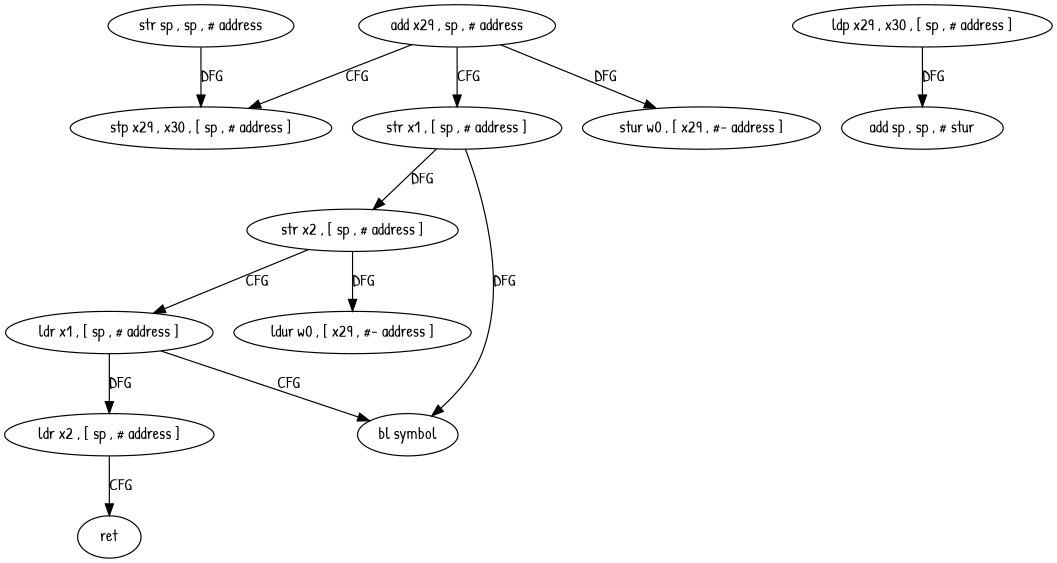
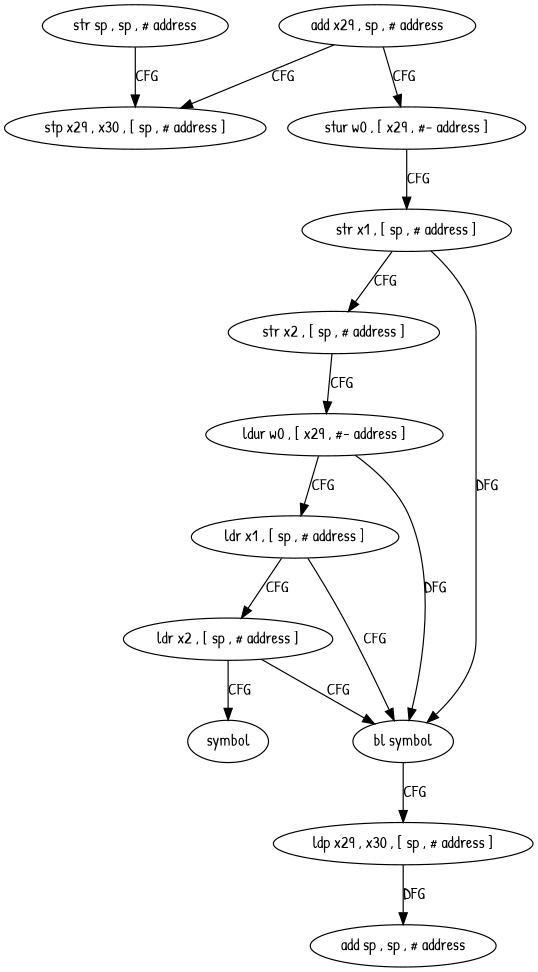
edge "add x29 , sp , # address" -> "str x1 , [ sp , # address ]": now "stur w0 , [ x29 , #- address ]" -> "str x1 , [ sp , # address ]"
edge "str sp , sp , # address" -> "stp x29 , x30 , [ sp , # address ]": label "DFG" -> "CFG"
edge "add x29 , sp , # address" -> "stur w0 , [ x29 , #- address ]": label "DFG" -> "CFG"
node "add sp , sp , # stur": label "add sp , sp , # stur" -> "add sp , sp , # address"
edge "str x1 , [ sp , # address ]" -> "str x2 , [ sp , # address ]": label "DFG" -> "CFG"
edge "str x2 , [ sp , # address ]" -> "ldr x1 , [ sp , # address ]": now "ldur w0 , [ x29 , #- address ]" -> "ldr x1 , [ sp , # address ]"
edge "str x2 , [ sp , # address ]" -> "ldur w0 , [ x29 , #- address ]": label "DFG" -> "CFG"
edge "ldr x1 , [ sp , # address ]" -> "ldr x2 , [ sp , # address ]": label "DFG" -> "CFG"
node "ret": label "ret" -> "symbol"
edge "ldur w0 , [ x29 , #- address ]" -> "bl symbol": added, label "DFG"
edge "ldr x2 , [ sp , # address ]" -> "bl symbol": added, label "CFG"
edge "bl symbol" -> "ldp x29 , x30 , [ sp , # address ]": added, label "CFG"
